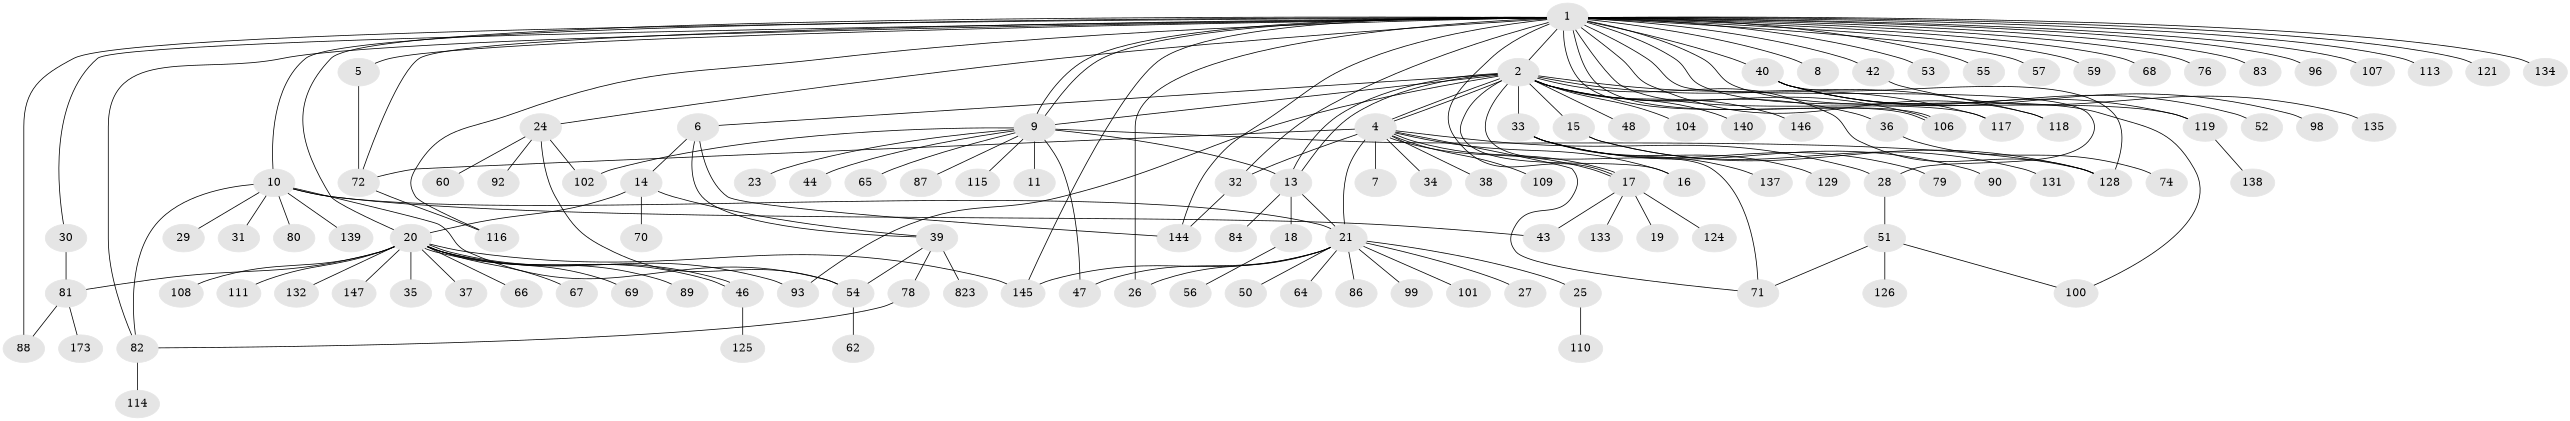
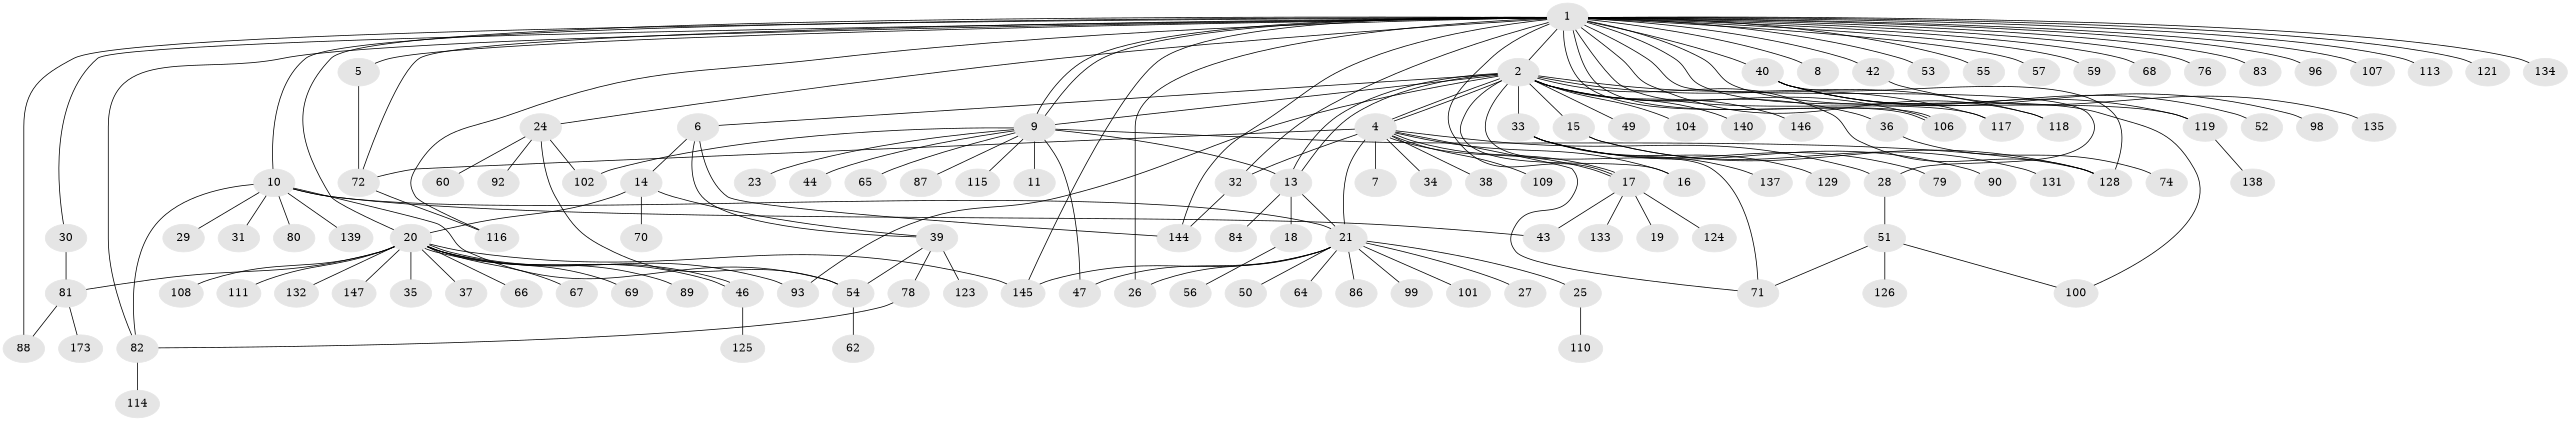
node "48": label "48" -> "49"
node "823": label "823" -> "123"
